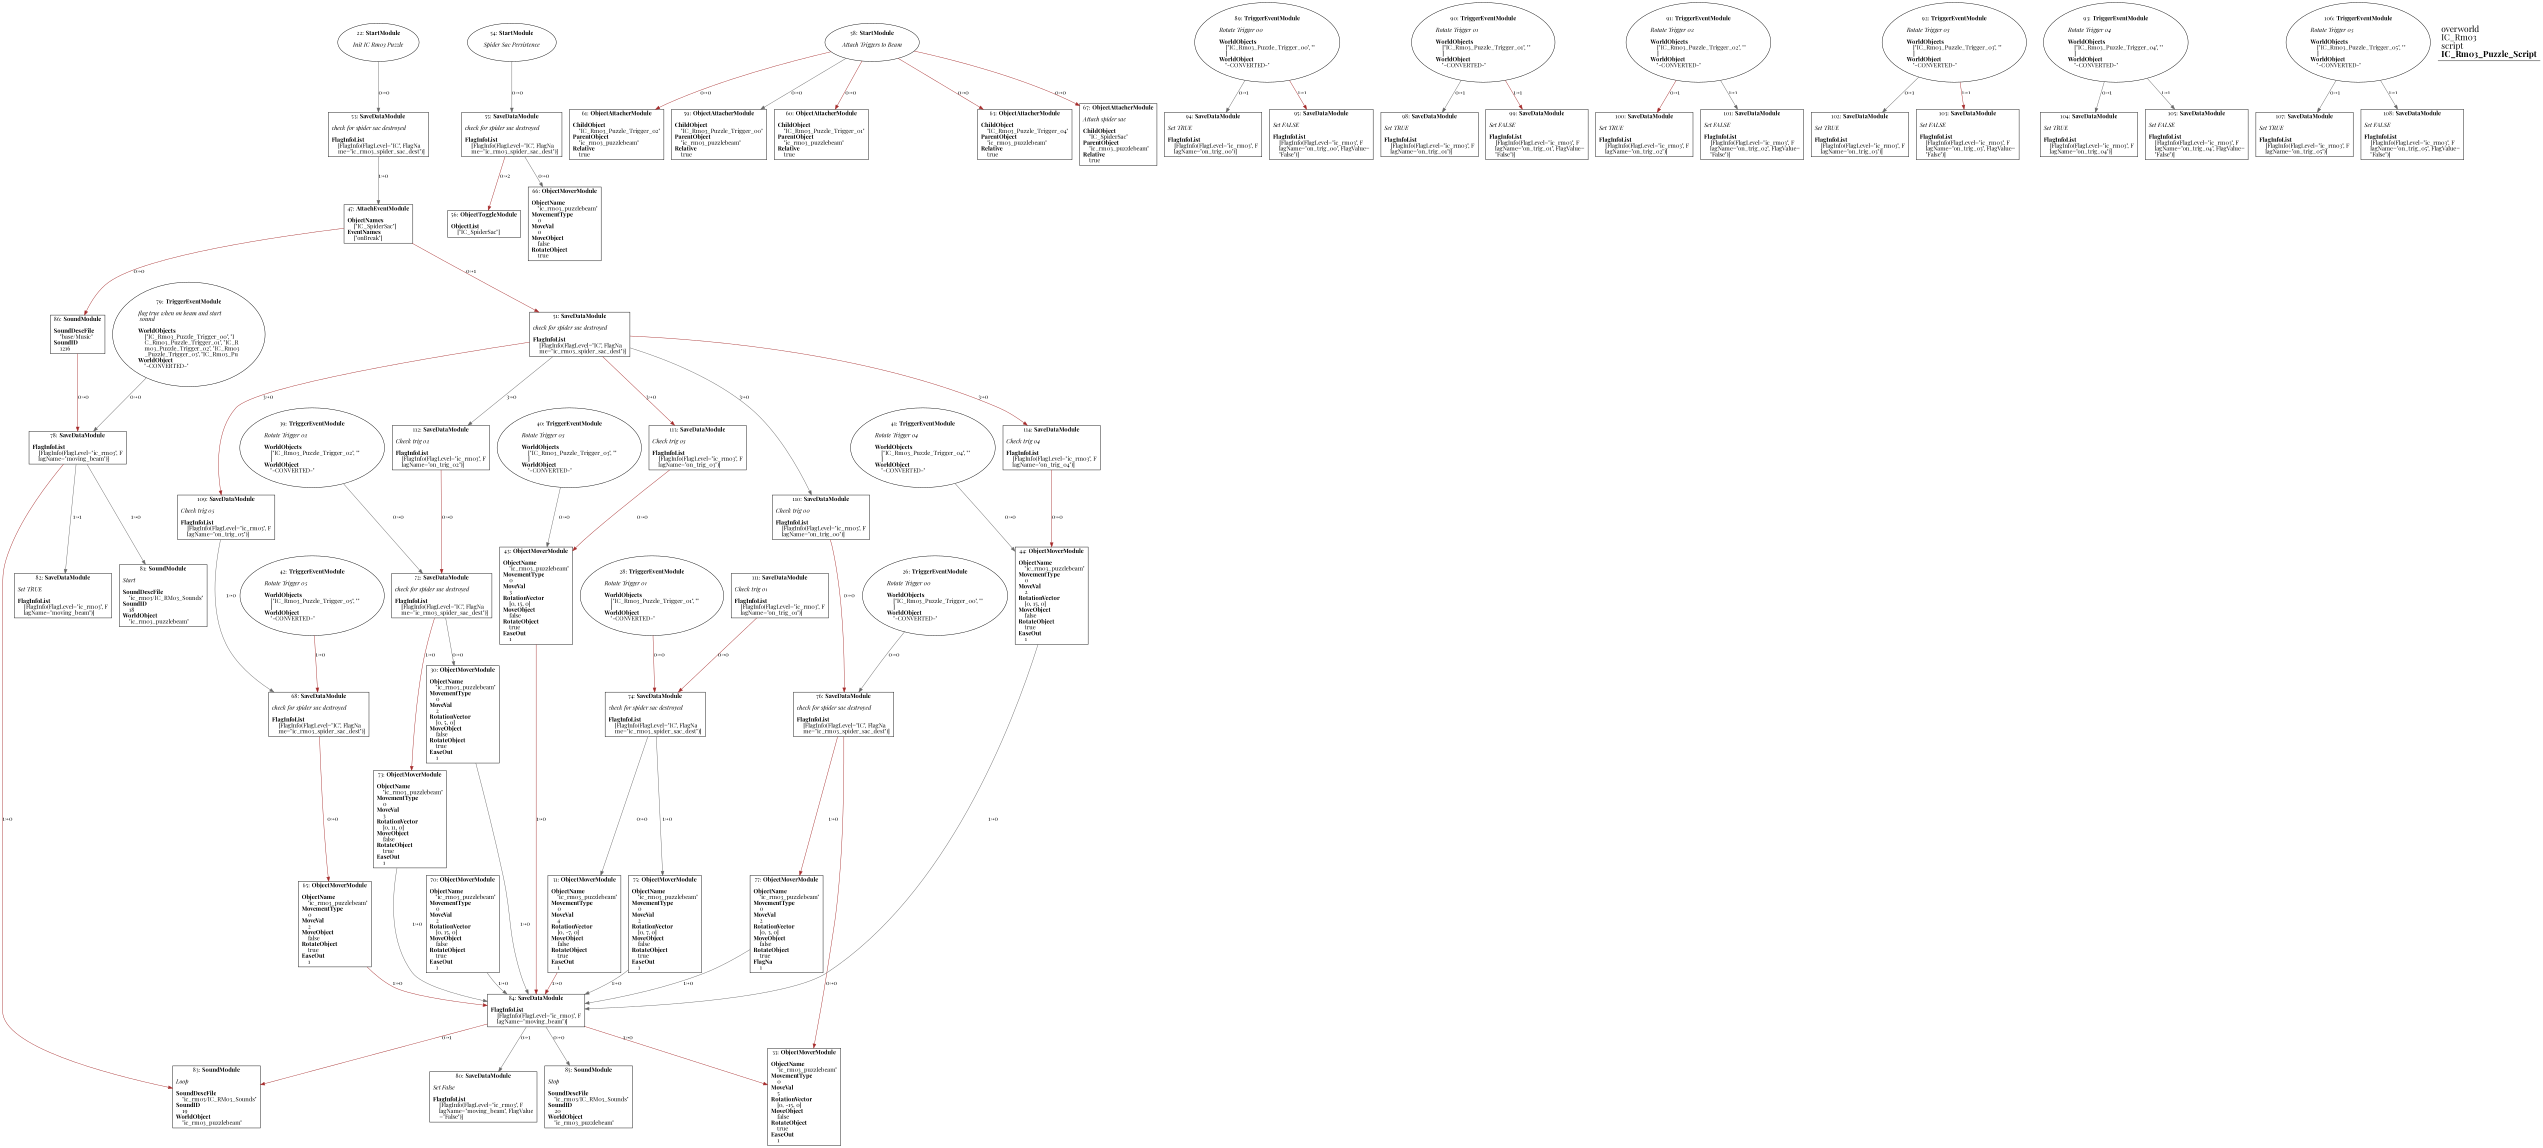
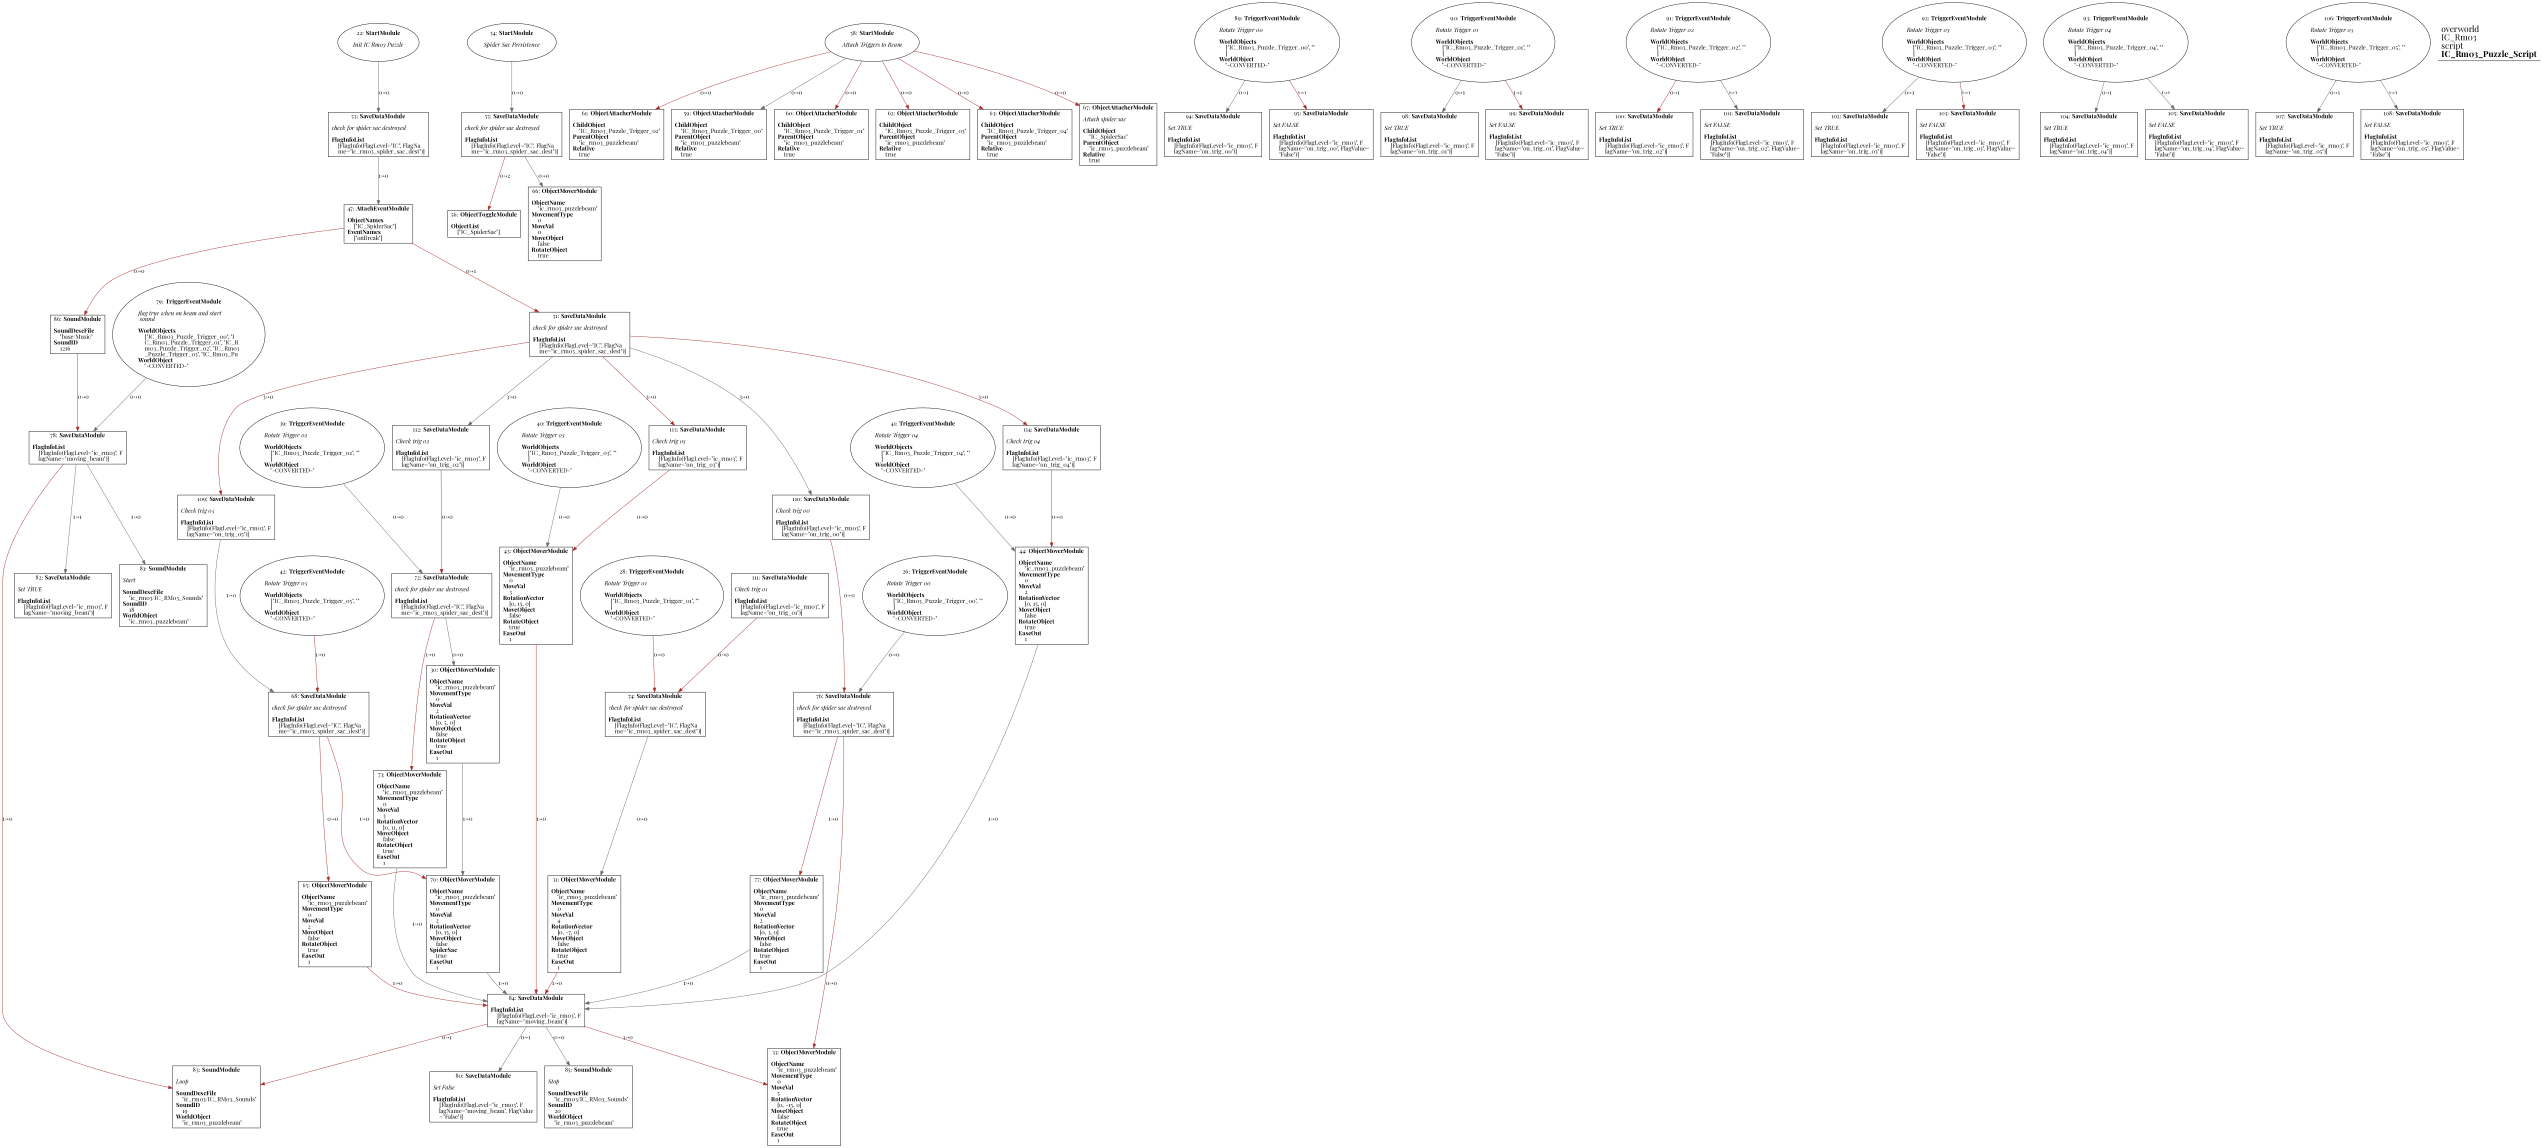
node "62:": added
edge "68:" -> "70:": added, label "1→0"
edge "30:" -> "84:": now "30:" -> "70:"
node "75:": removed
node "70:": text "RotateObject" -> "SpiderSac"
node "77:": text "FlagNa" -> "EaseOut"
